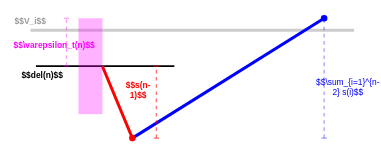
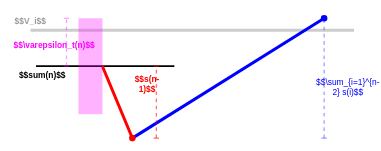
node "$$del(n)$$": label "$$del(n)$$" -> "$$sum(n)$$"
node "$$s(n-1)$$": moved (138, 90) -> (147, 84)
